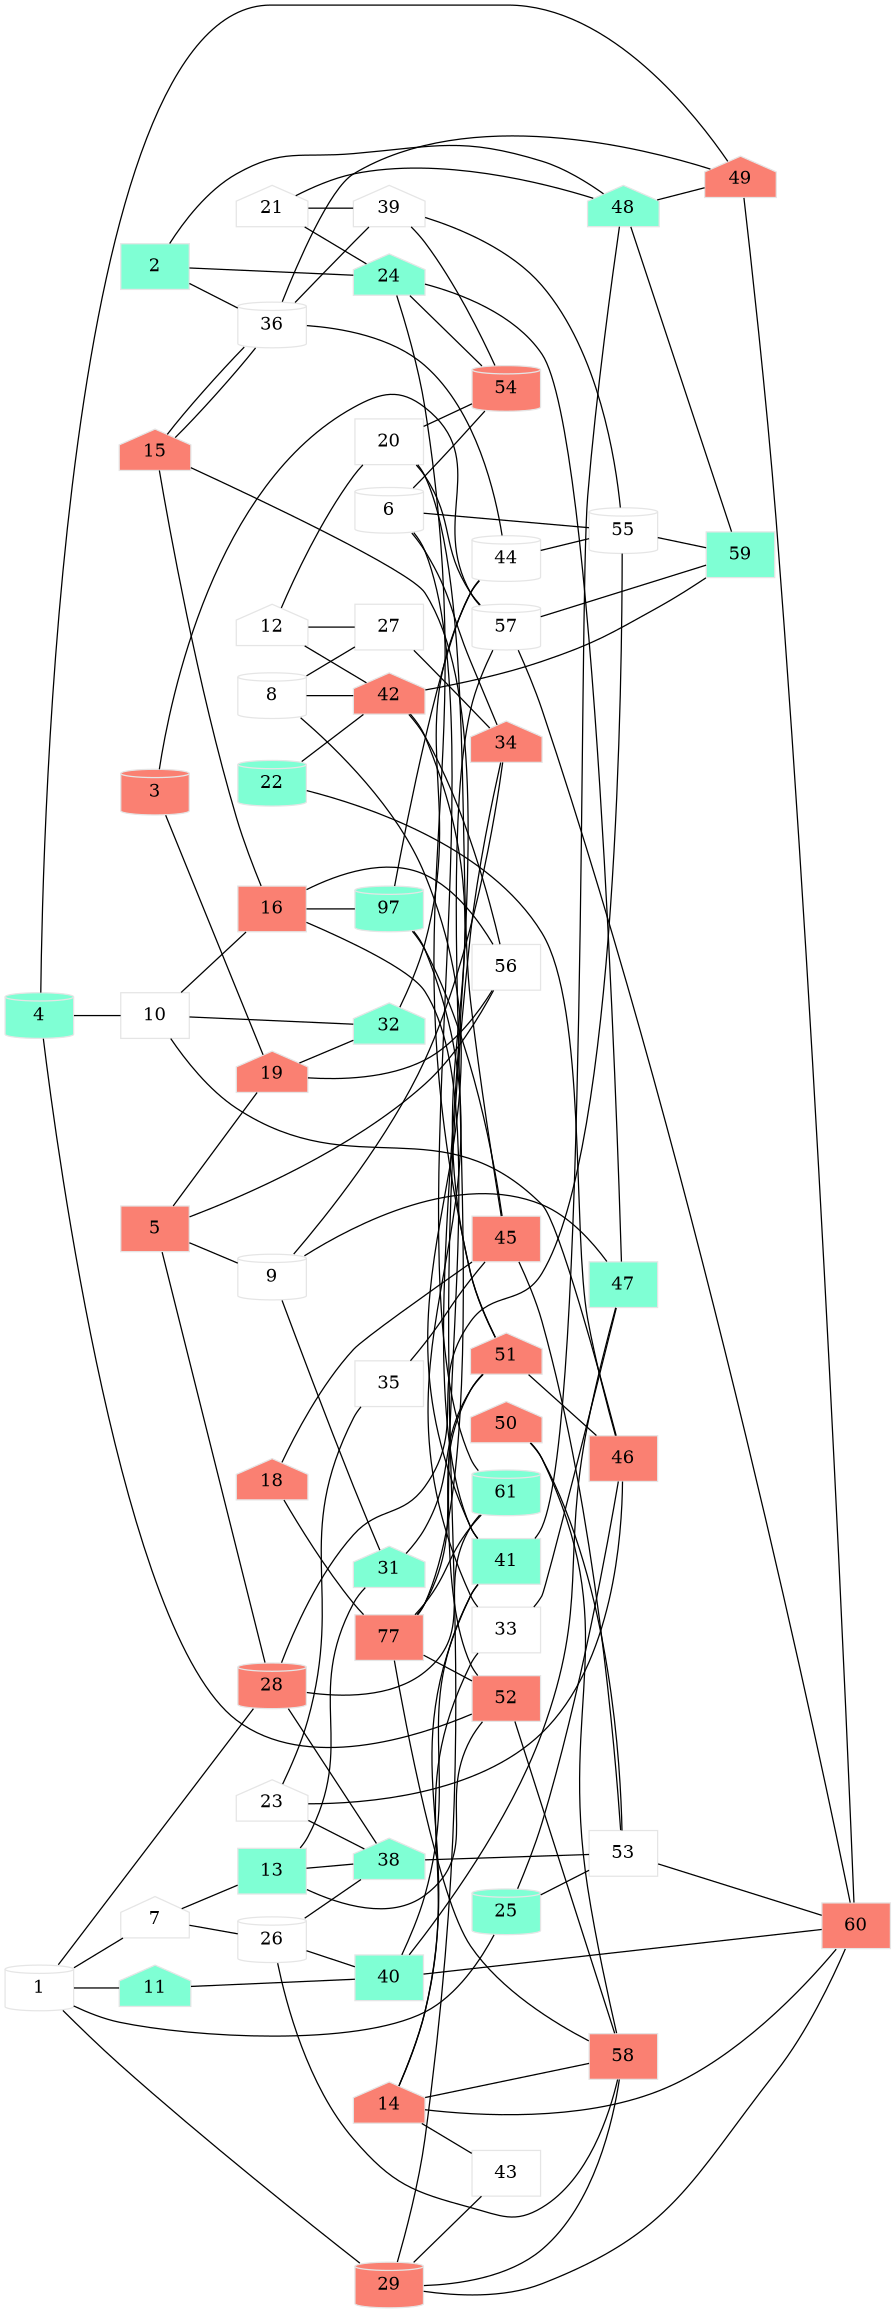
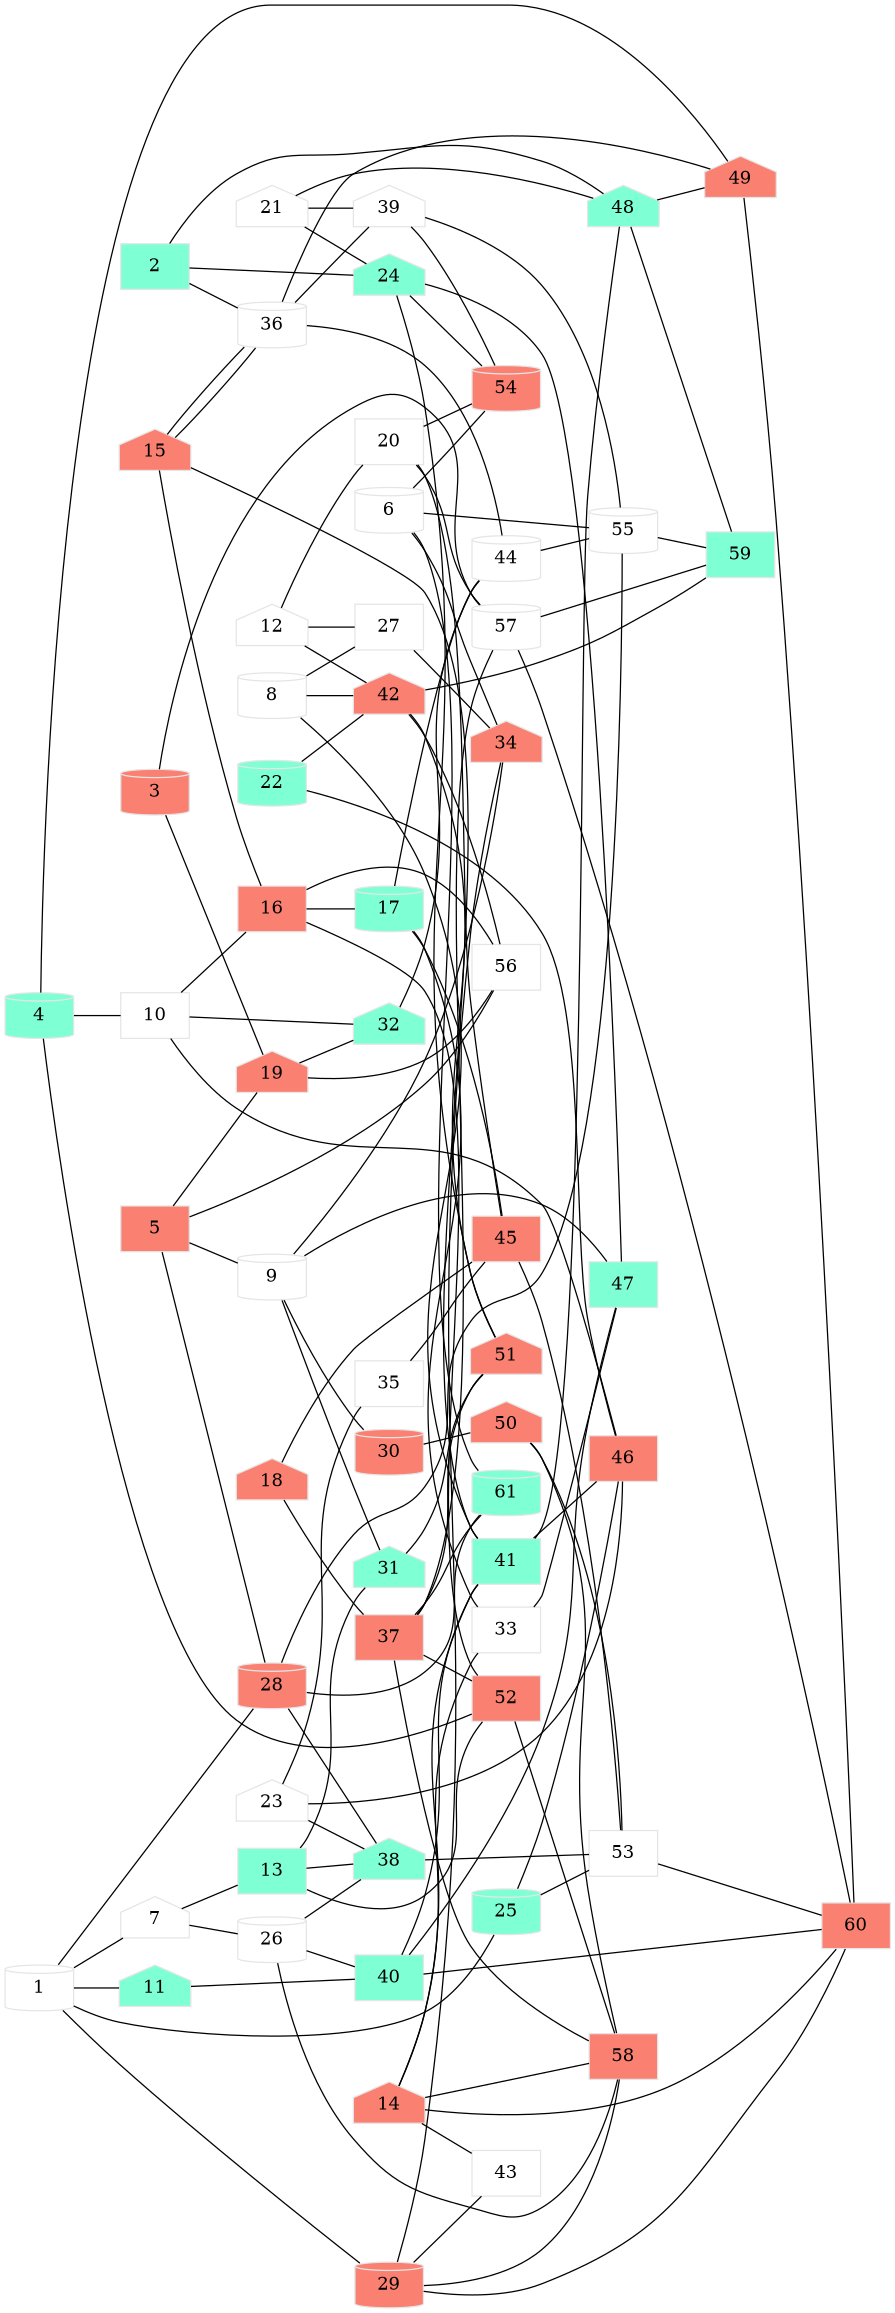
node "97": label "97" -> "17"
edge "51" -- "46": now "41" -- "46"
node "30": added
node "77": label "77" -> "37"
